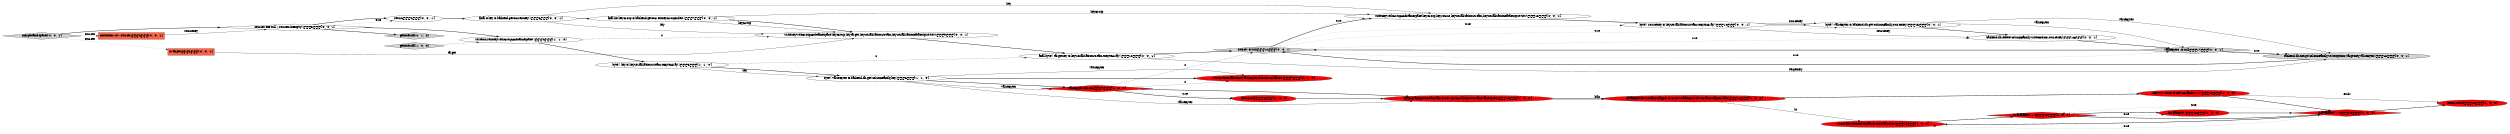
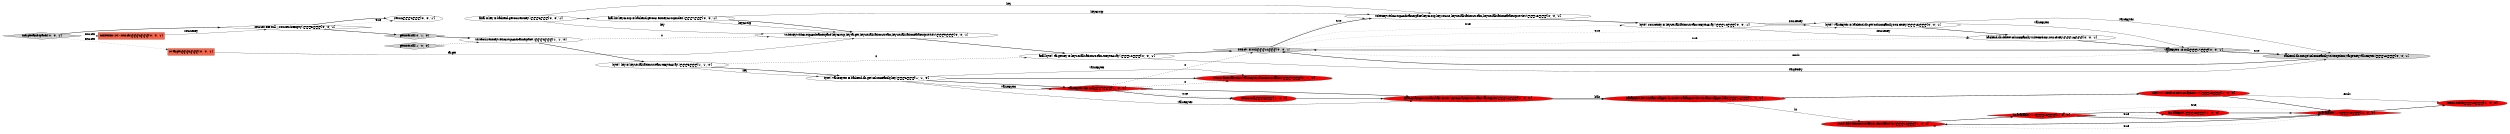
edge "return@@@4@@@['0', '0', '1']" -> "final K key = backend.getCurrentKey()@@@6@@@['0', '0', '1']": removed
edge "sources == null || sources.isEmpty()@@@3@@@['0', '0', '1']" -> "writeCurrentKeyWithGroupAndNamespace()@@@4@@@['1', '1', '0']": now "getInternal['0', '1', '0']" -> "writeCurrentKeyWithGroupAndNamespace()@@@4@@@['1', '1', '0']"
edge "source != null@@@12@@@['0', '0', '1']" -> "valueBytes != null@@@17@@@['0', '0', '1']": label "true" -> "result"
